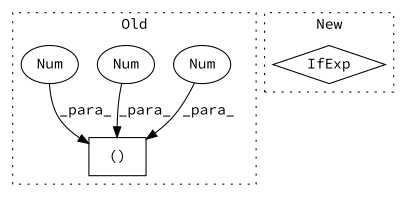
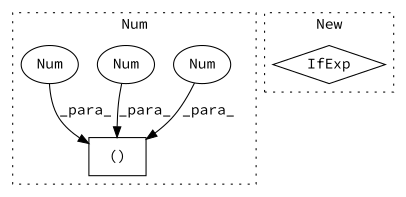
cluster "Old": label "Old" -> "Num"
